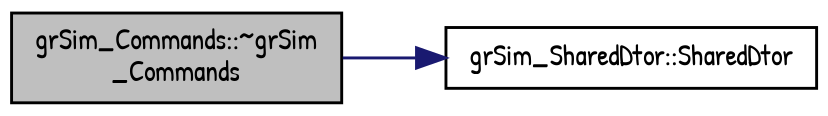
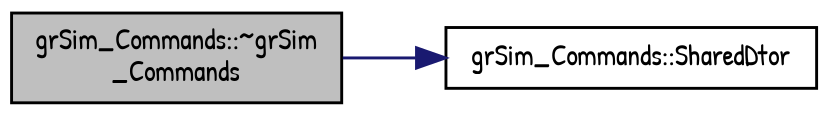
node "grSim_SharedDtor::SharedDtor": label "grSim_SharedDtor::SharedDtor" -> "grSim_Commands::SharedDtor"
